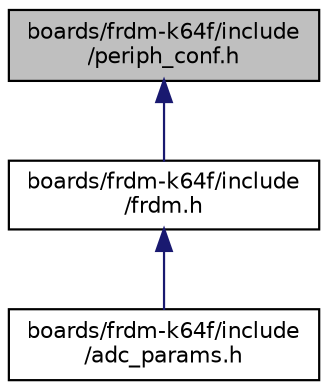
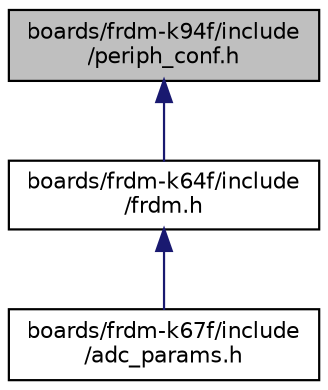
node "boards/frdm-k64f/include /periph_conf.h": label "boards/frdm-k64f/include /periph_conf.h" -> "boards/frdm-k94f/include /periph_conf.h"
node "boards/frdm-k64f/include /adc_params.h": label "boards/frdm-k64f/include /adc_params.h" -> "boards/frdm-k67f/include /adc_params.h"
